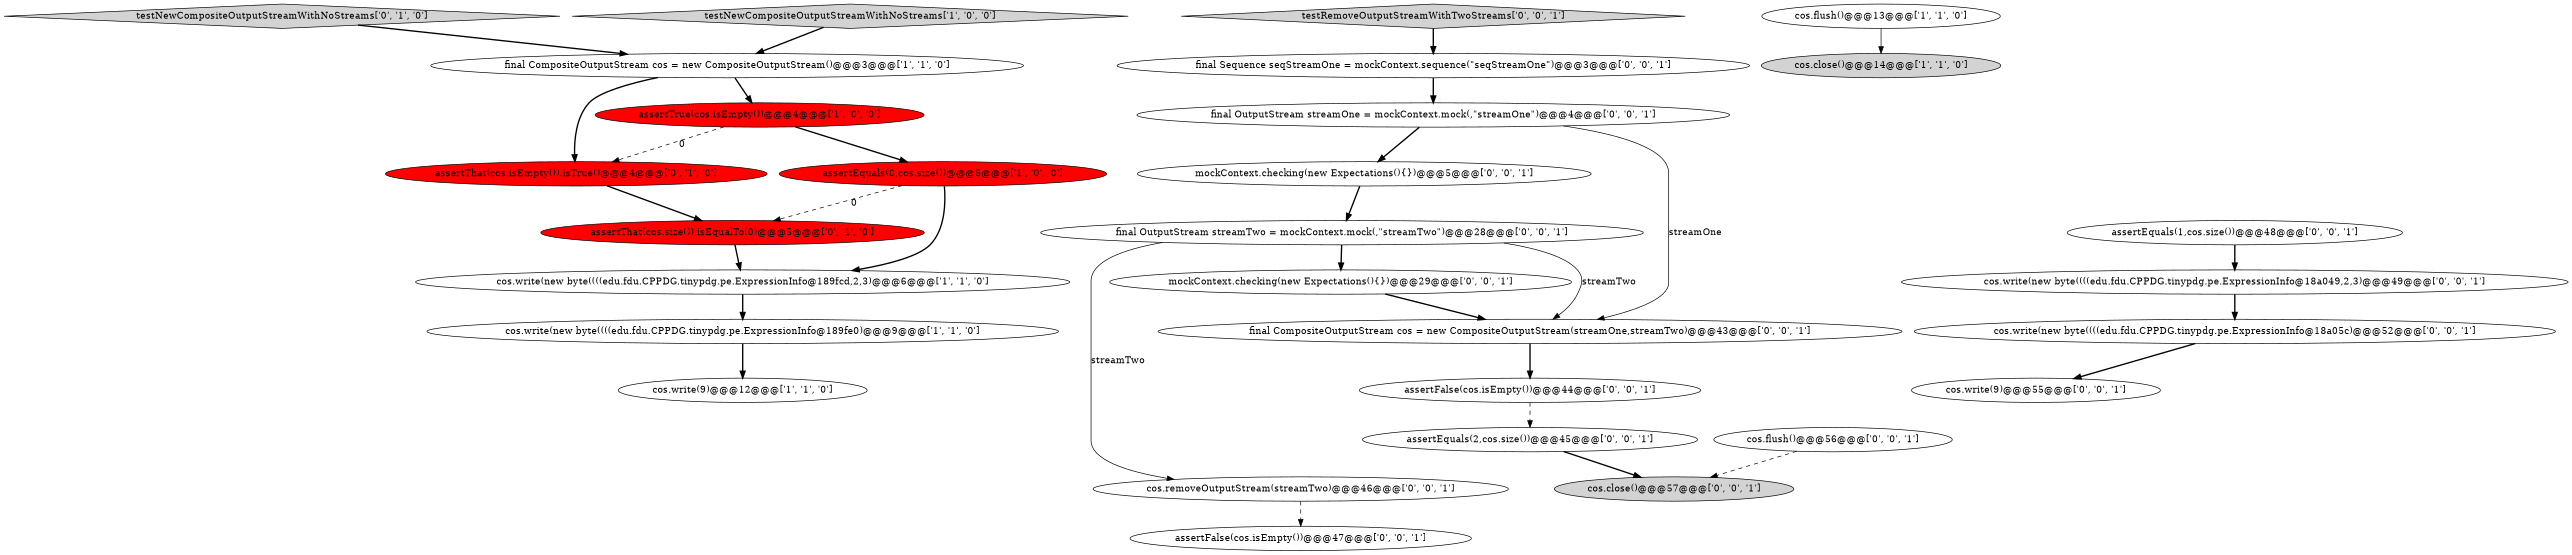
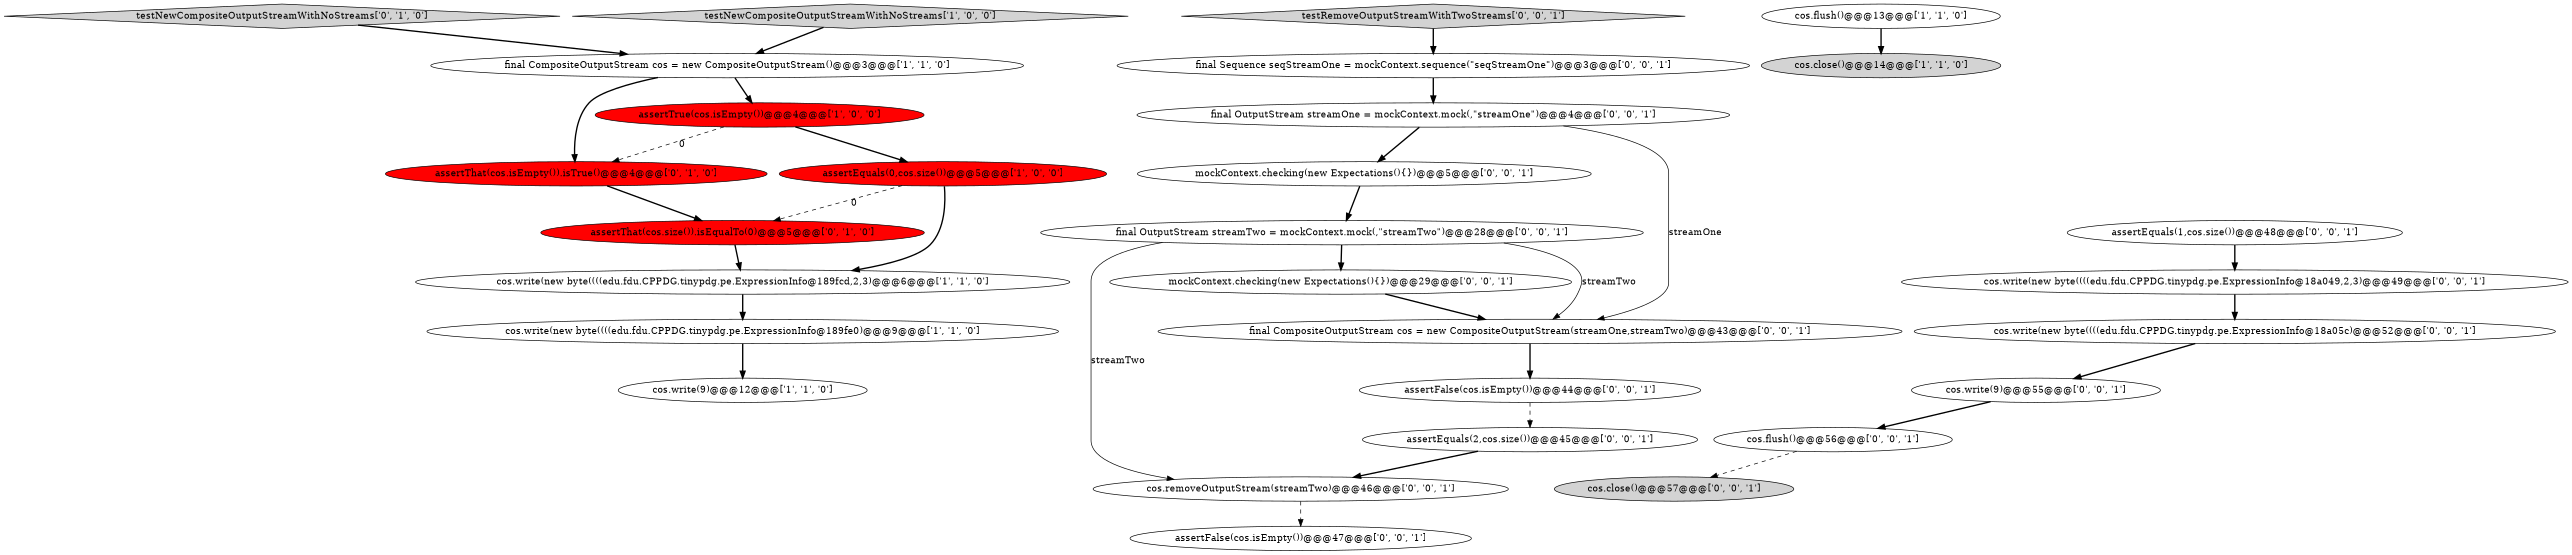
edge "cos.flush()@@@13@@@['1', '1', '0']" -> "cos.close()@@@14@@@['1', '1', '0']": style solid -> bold
edge "cos.write(9)@@@55@@@['0', '0', '1']" -> "cos.flush()@@@56@@@['0', '0', '1']": added
edge "assertEquals(2,cos.size())@@@45@@@['0', '0', '1']" -> "cos.close()@@@57@@@['0', '0', '1']": now "assertEquals(2,cos.size())@@@45@@@['0', '0', '1']" -> "cos.removeOutputStream(streamTwo)@@@46@@@['0', '0', '1']"
